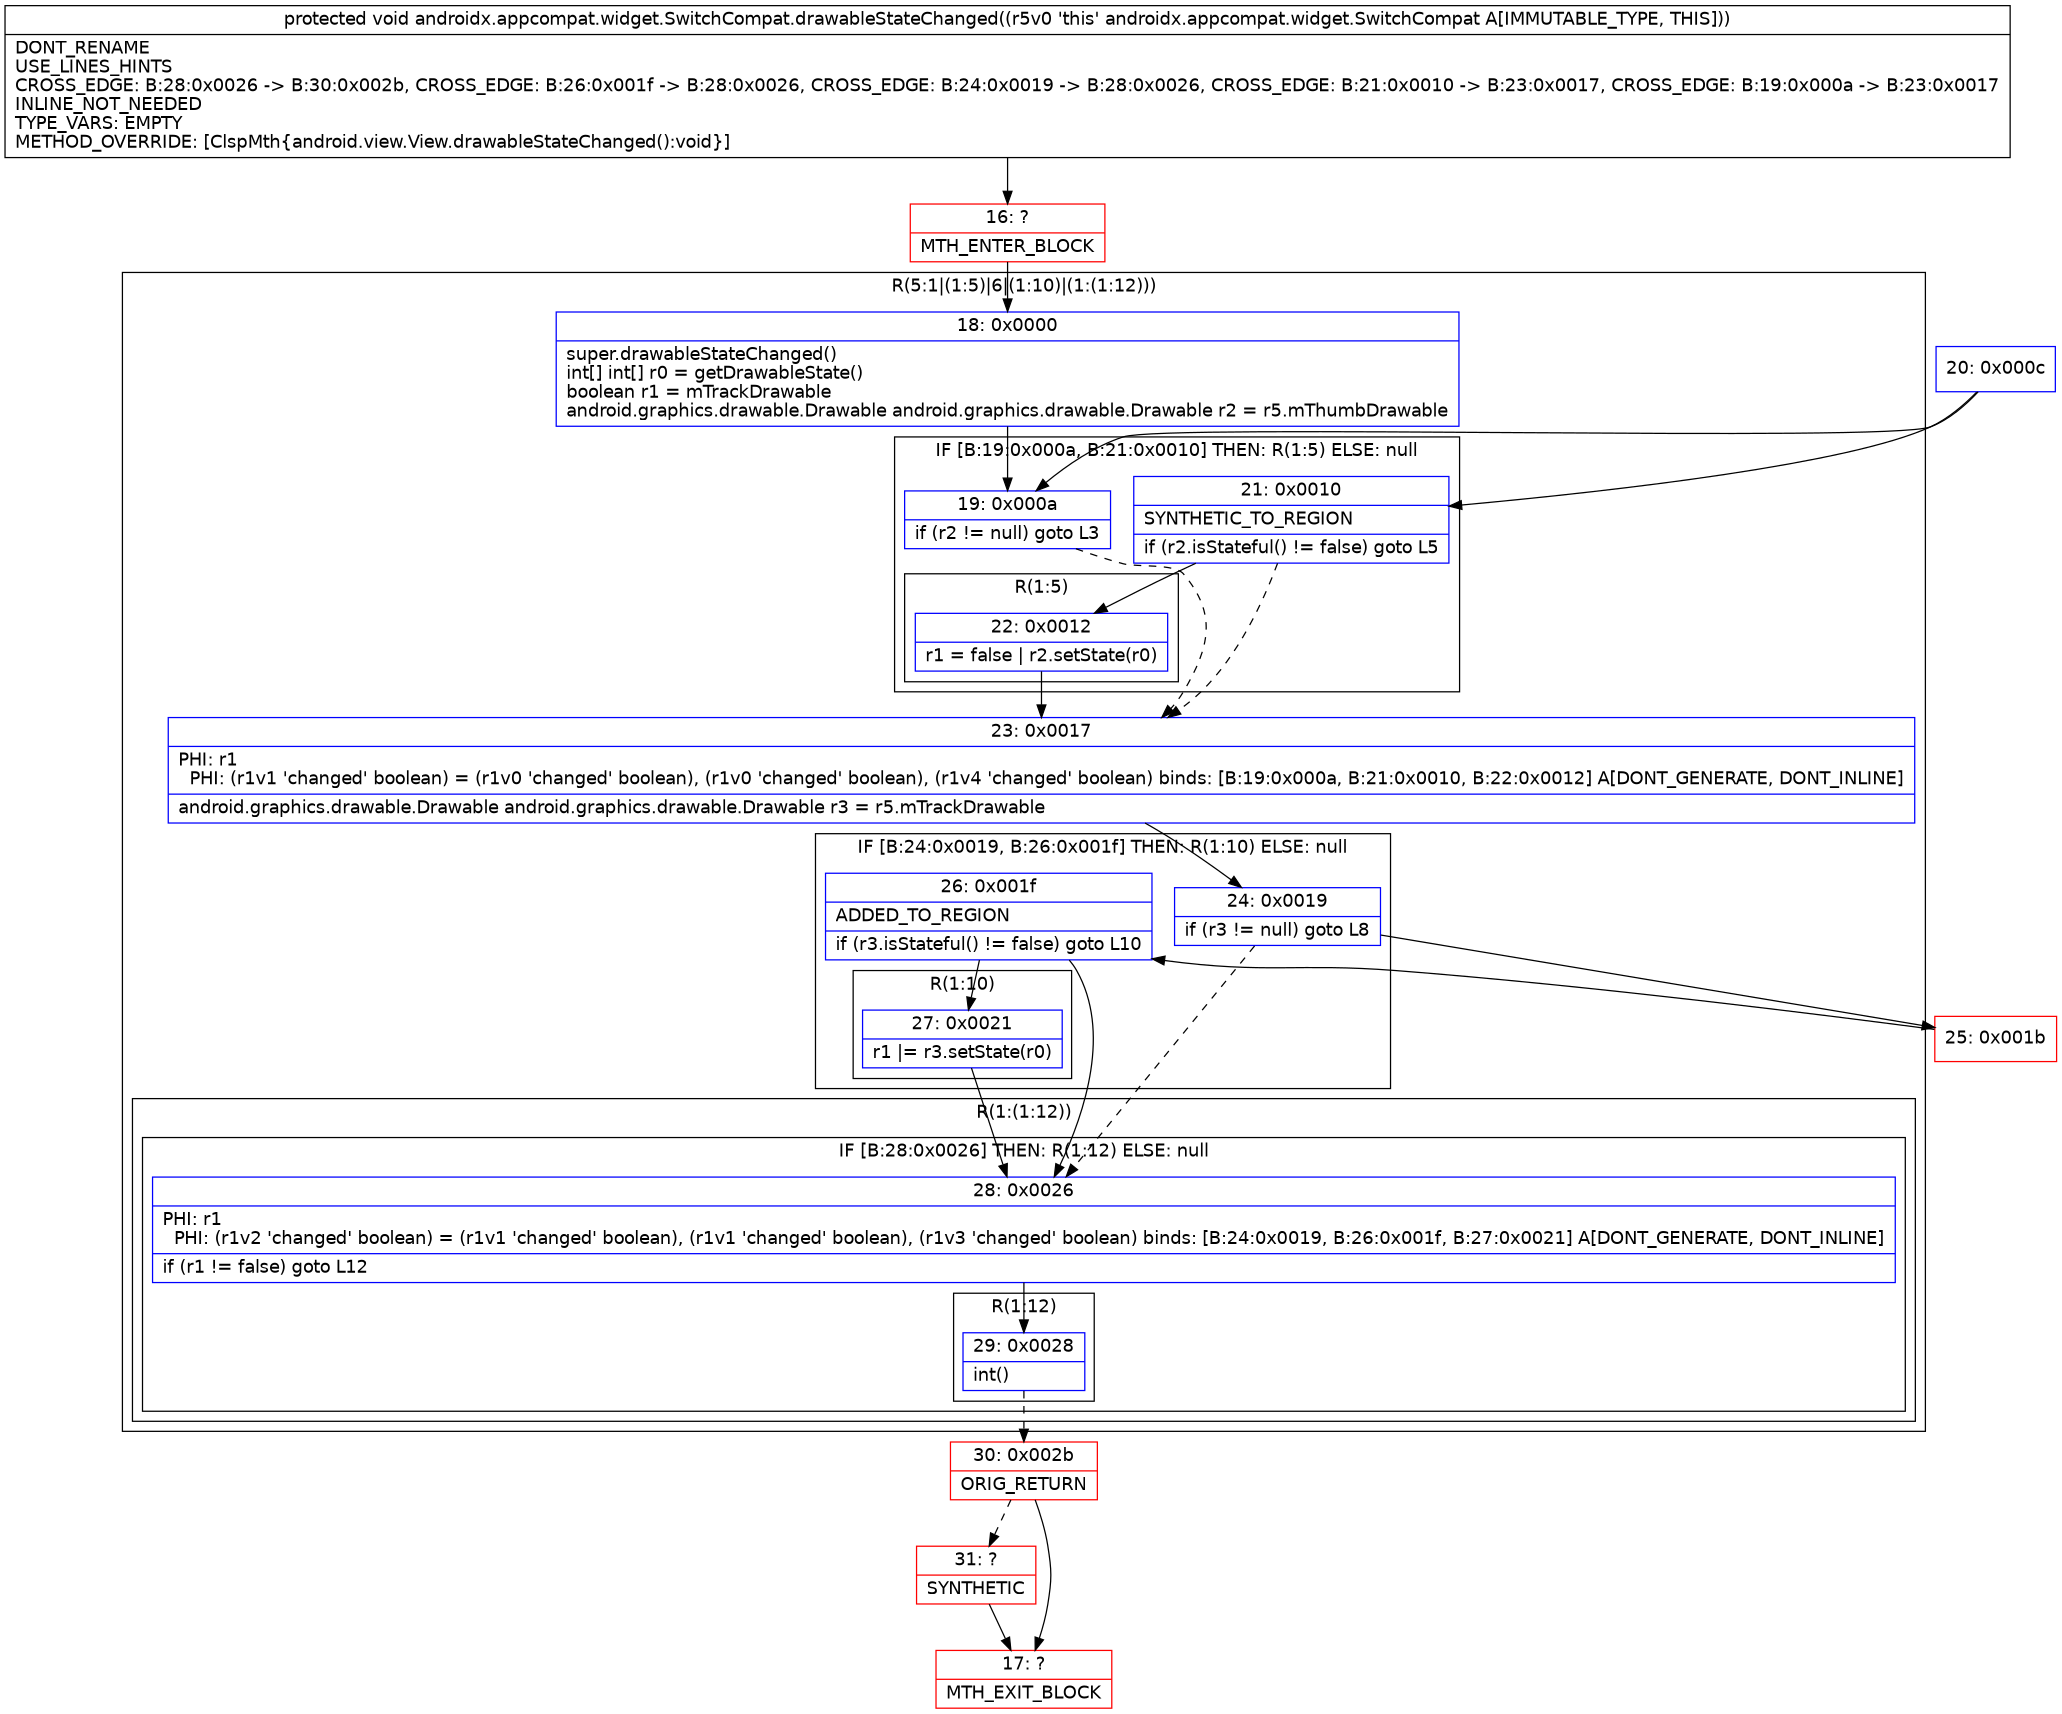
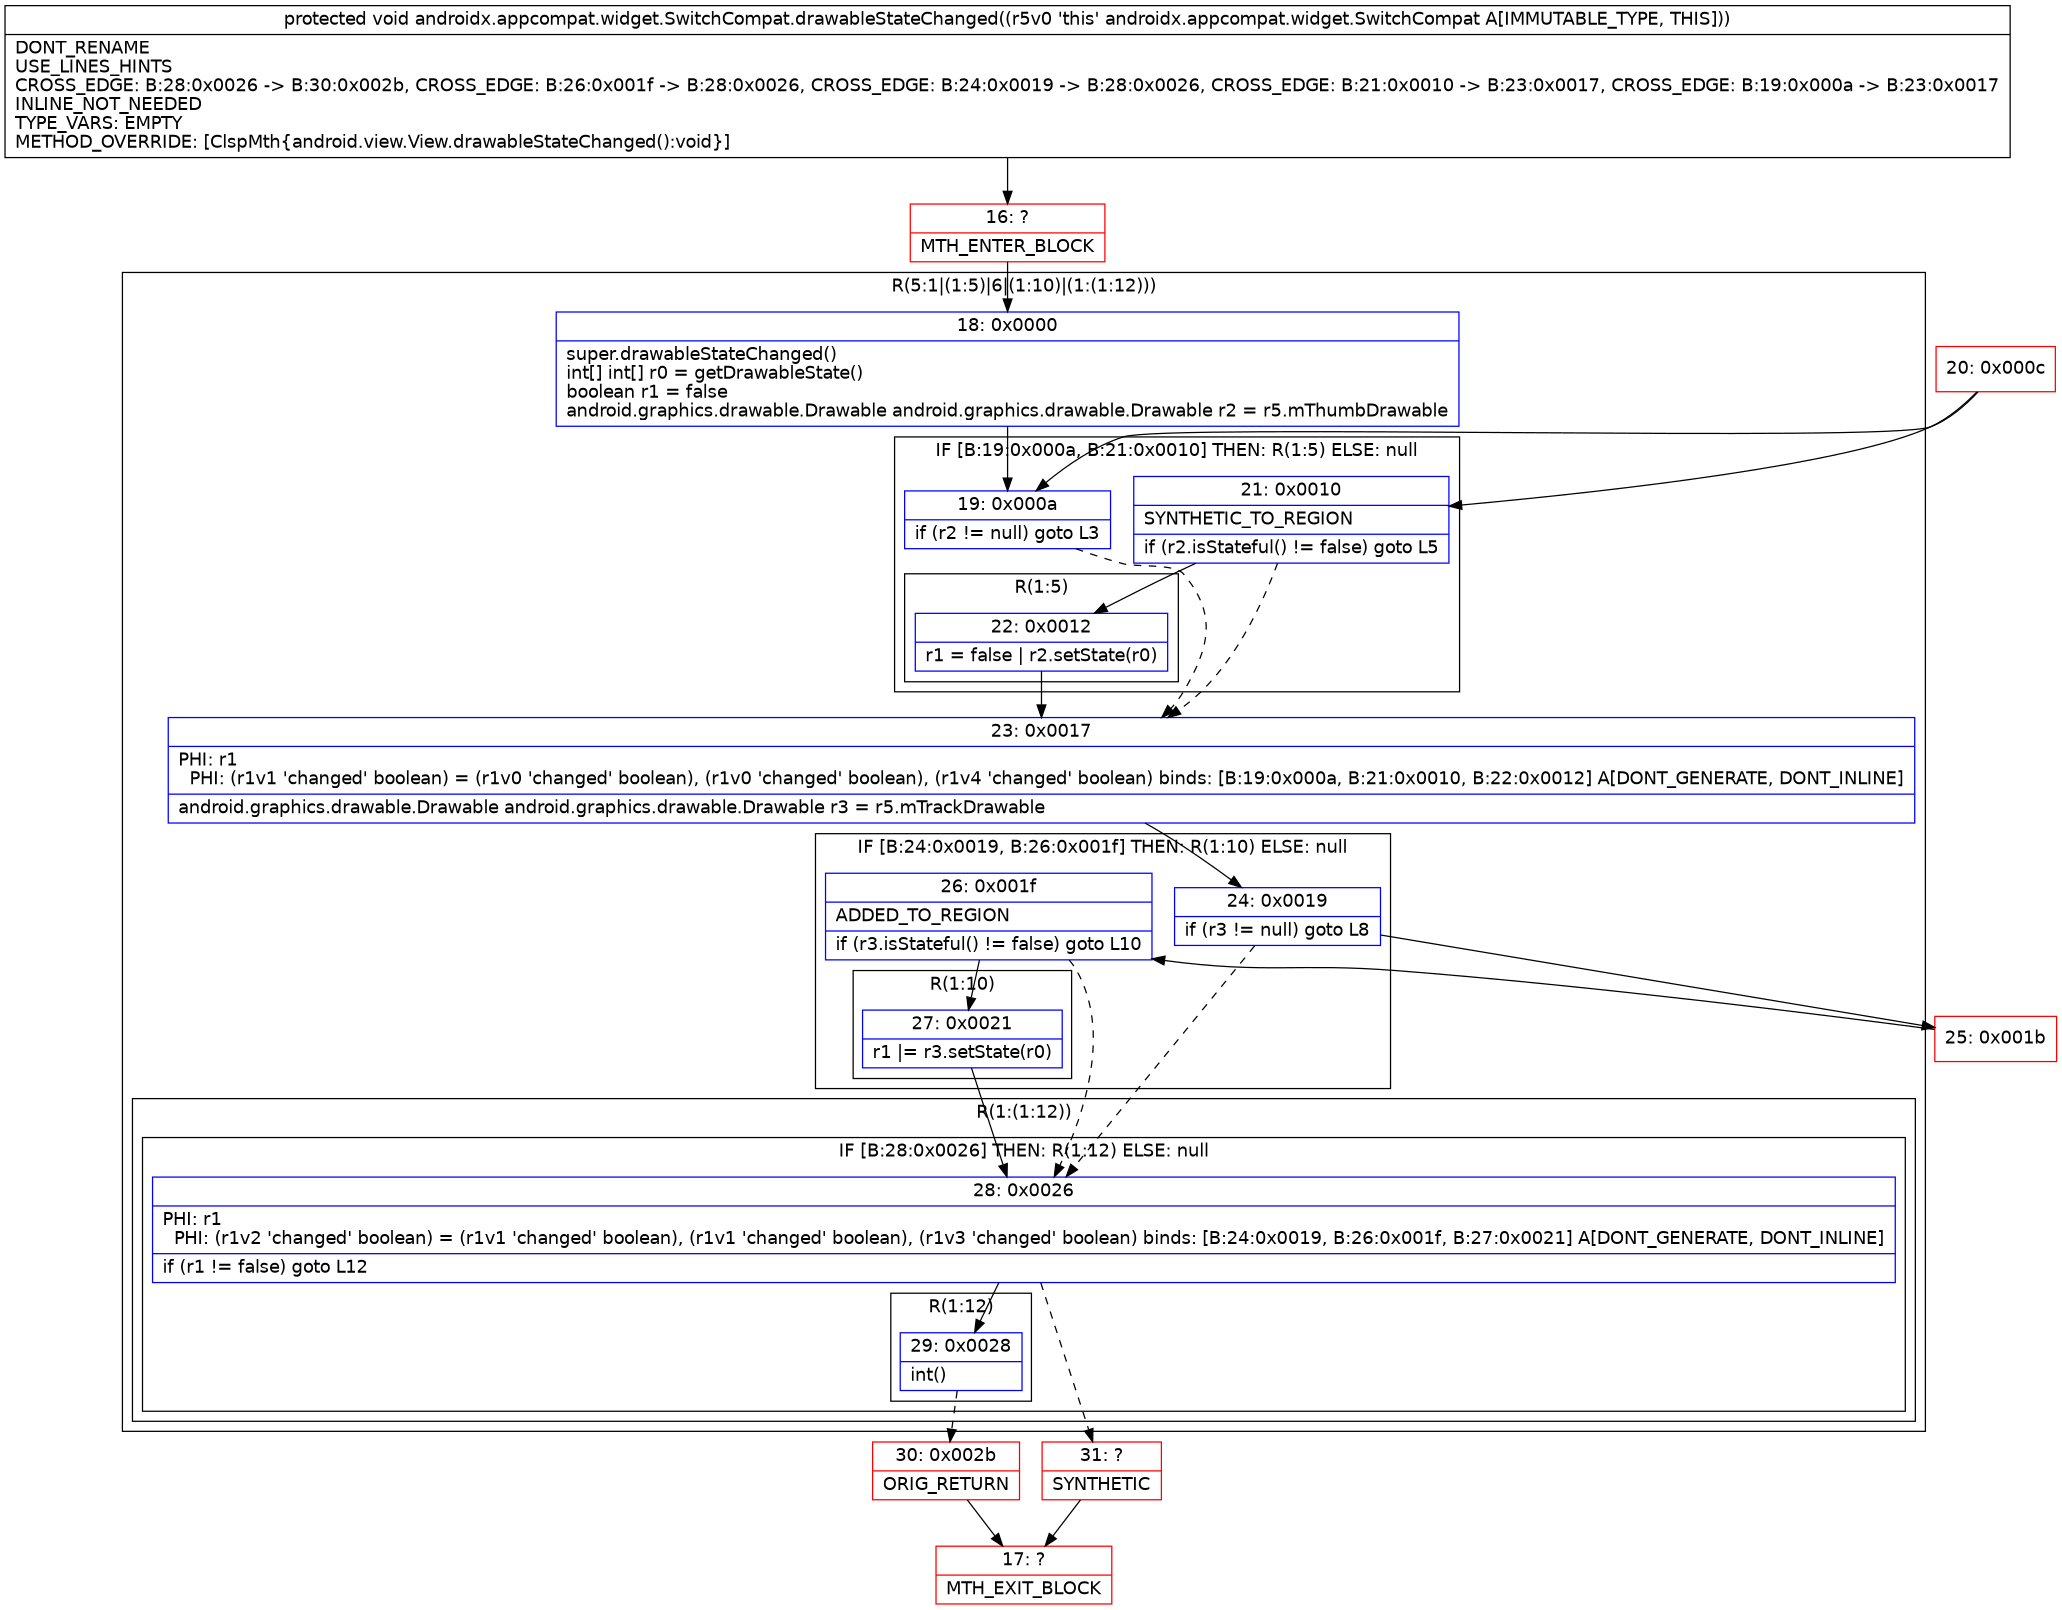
node "20: 0x000c": color blue -> red
node "18: 0x0000": text "boolean r1 = mTrackDrawable" -> "boolean r1 = false"
edge "26: 0x001f" -> "28: 0x0026": style solid -> dashed
edge "30: 0x002b" -> "31: ?": now "28: 0x0026" -> "31: ?"
